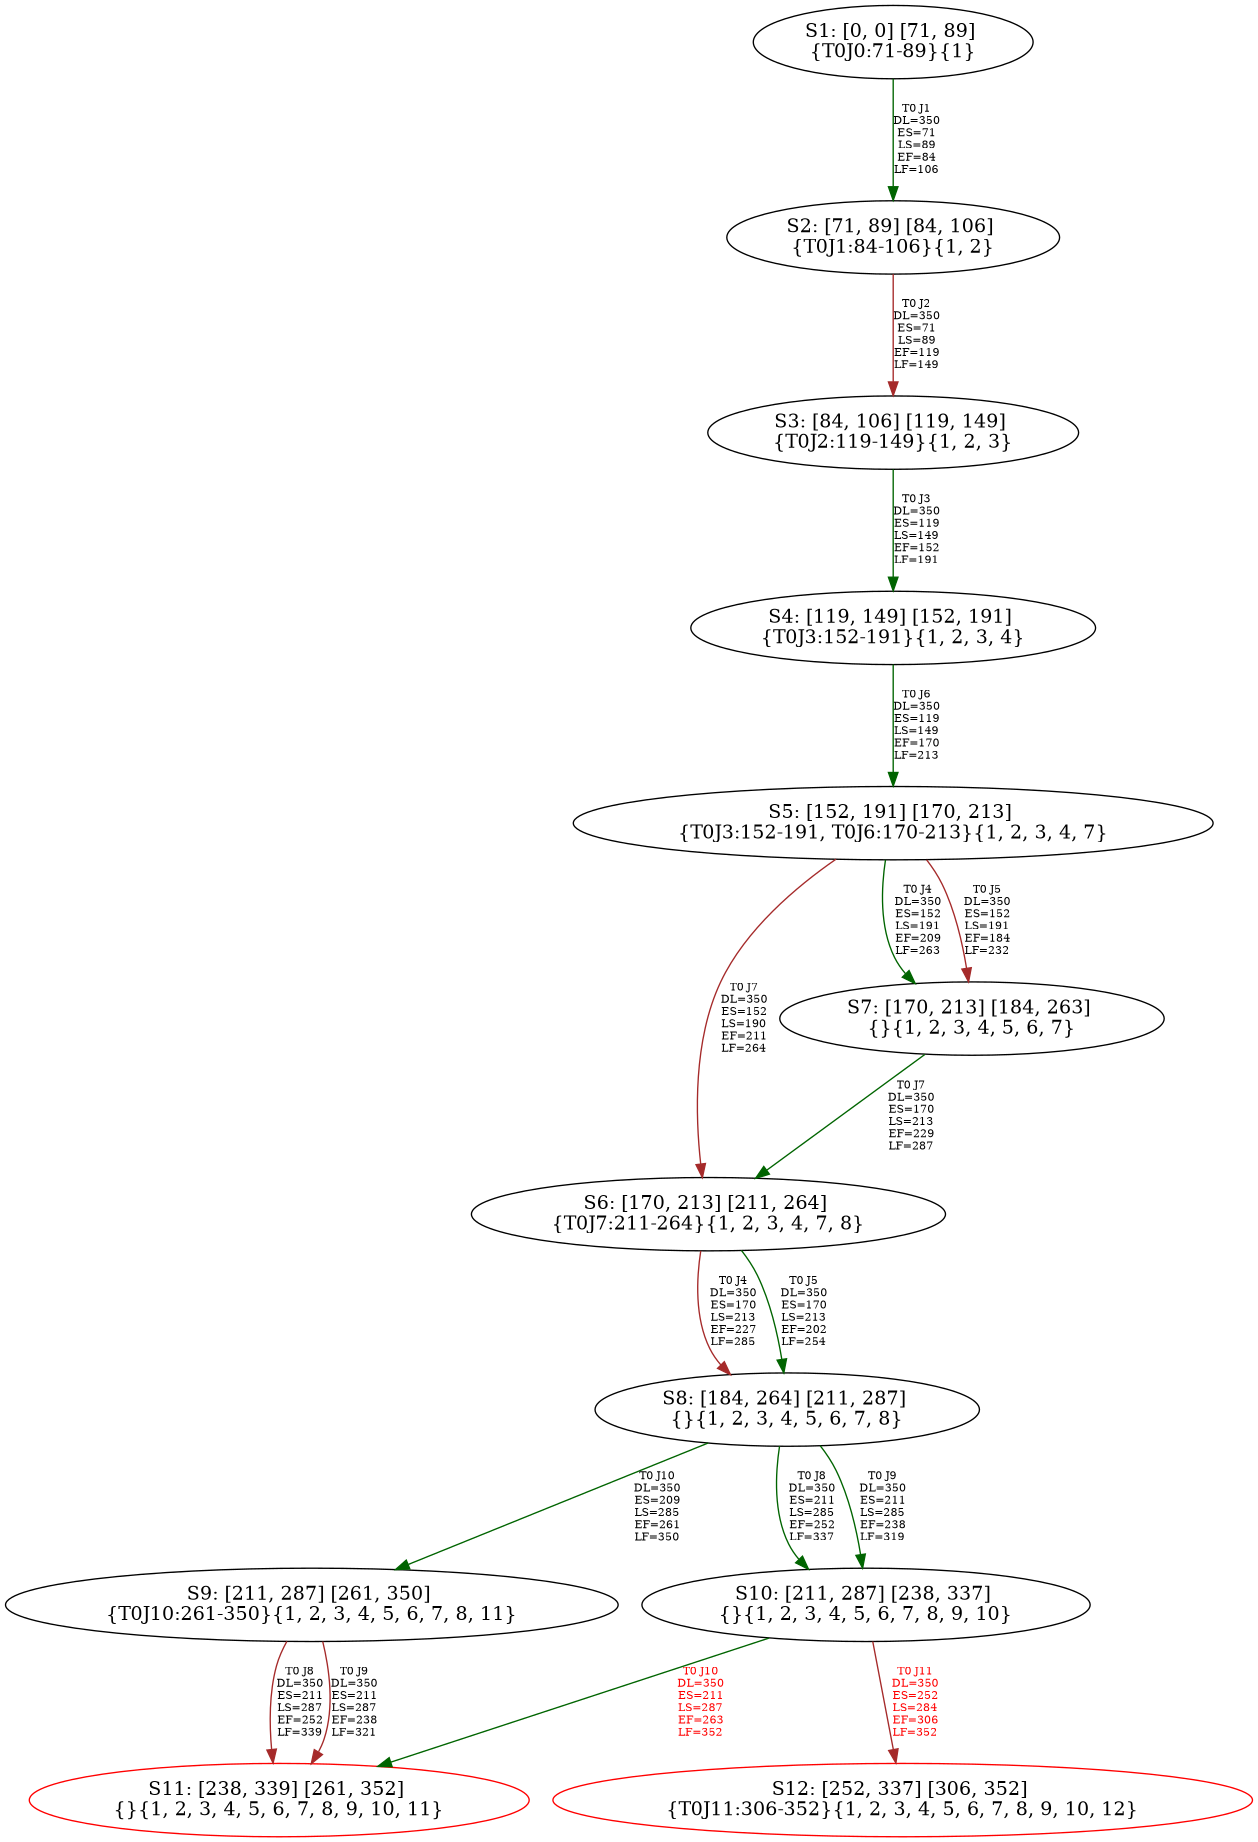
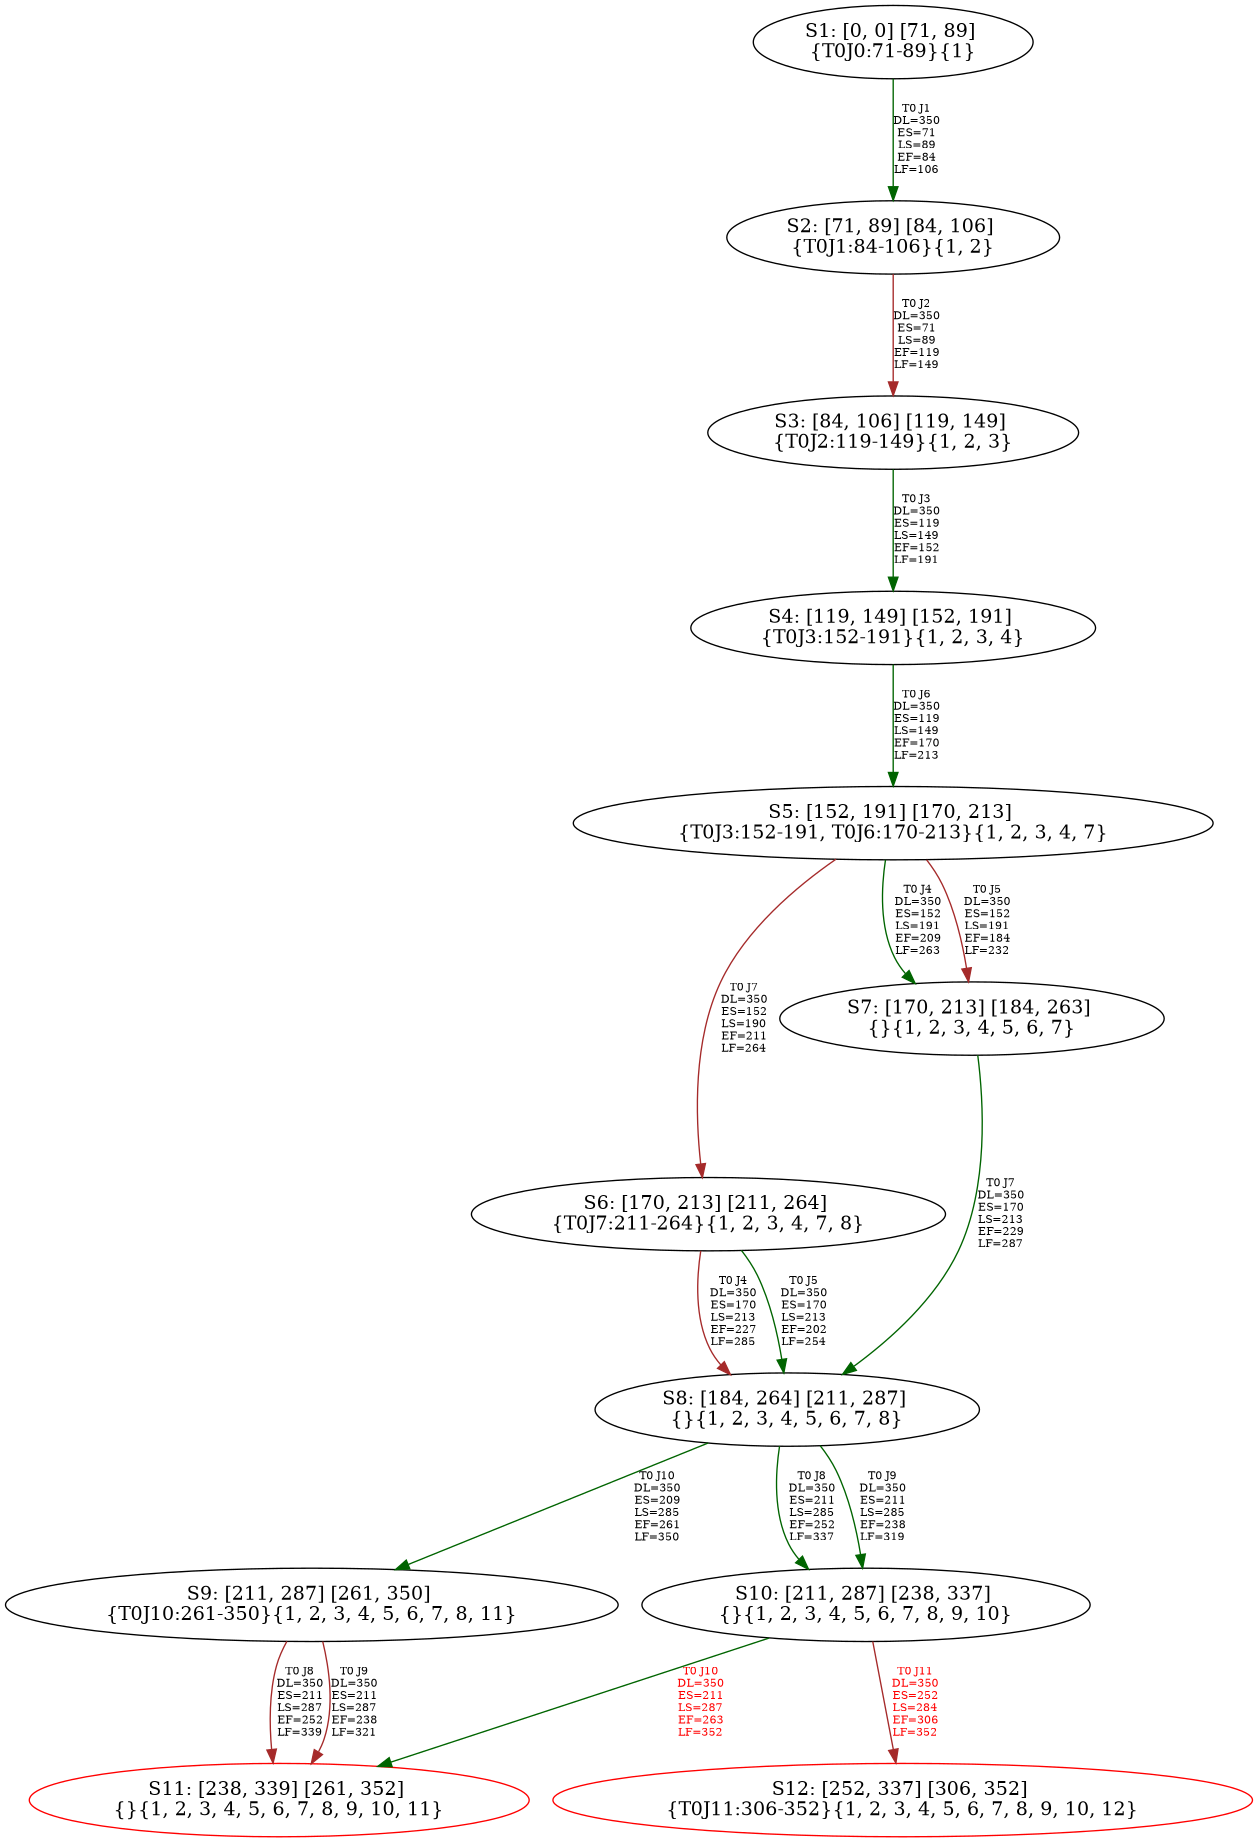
edge "S7: [170, 213] [184, 263] {}{1, 2, 3, 4, 5, 6, 7}" -> "S6: [170, 213] [211, 264] {T0J7:211-264}{1, 2, 3, 4, 7, 8}": now "S7: [170, 213] [184, 263] {}{1, 2, 3, 4, 5, 6, 7}" -> "S8: [184, 264] [211, 287] {}{1, 2, 3, 4, 5, 6, 7, 8}"
